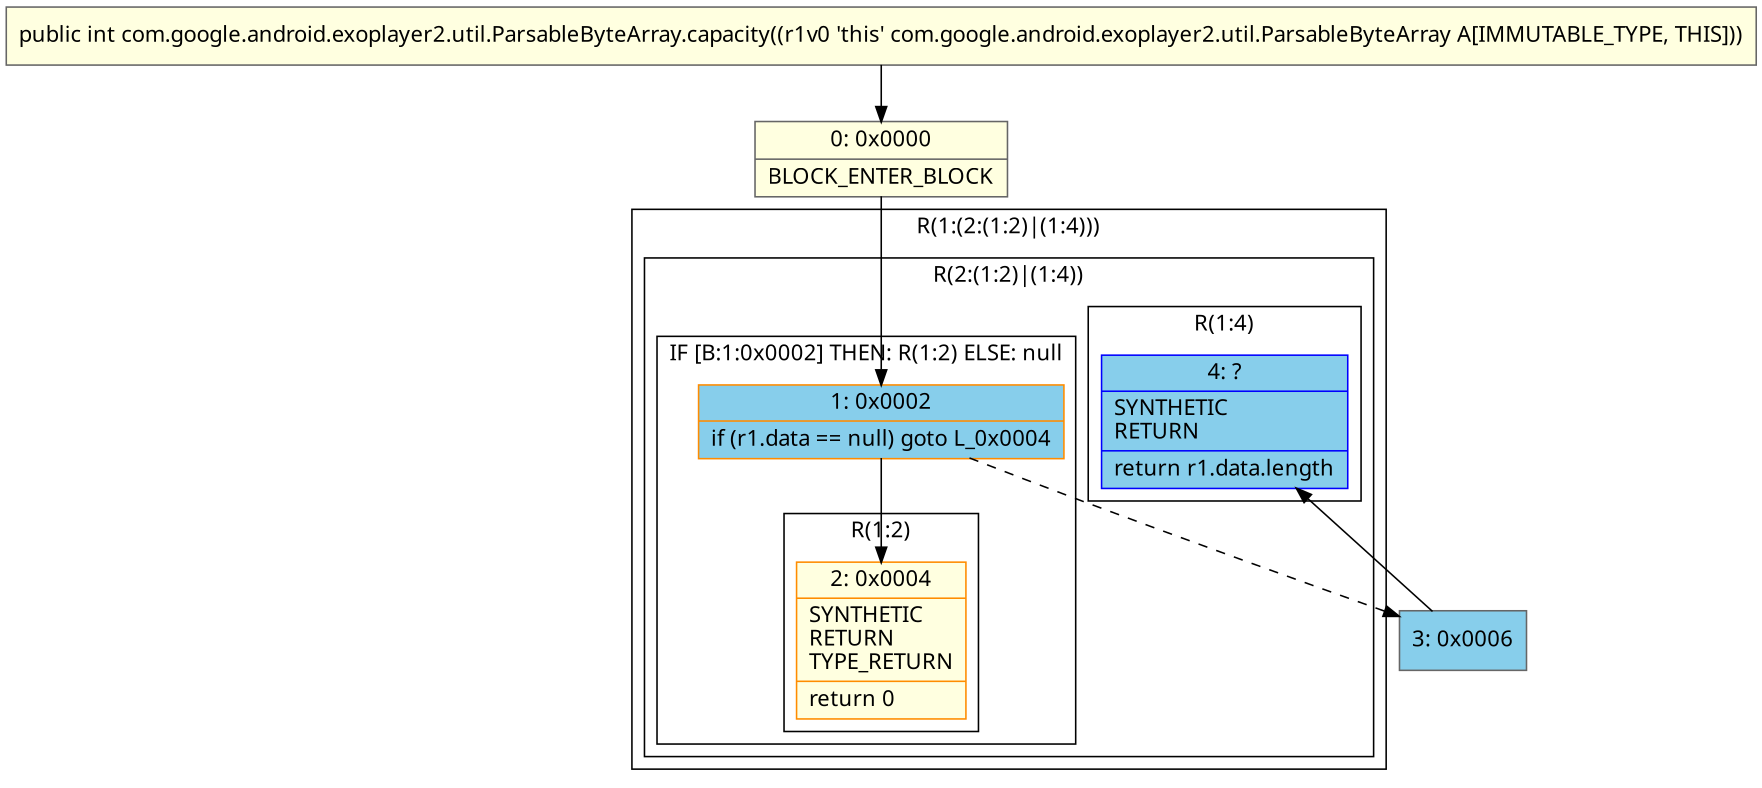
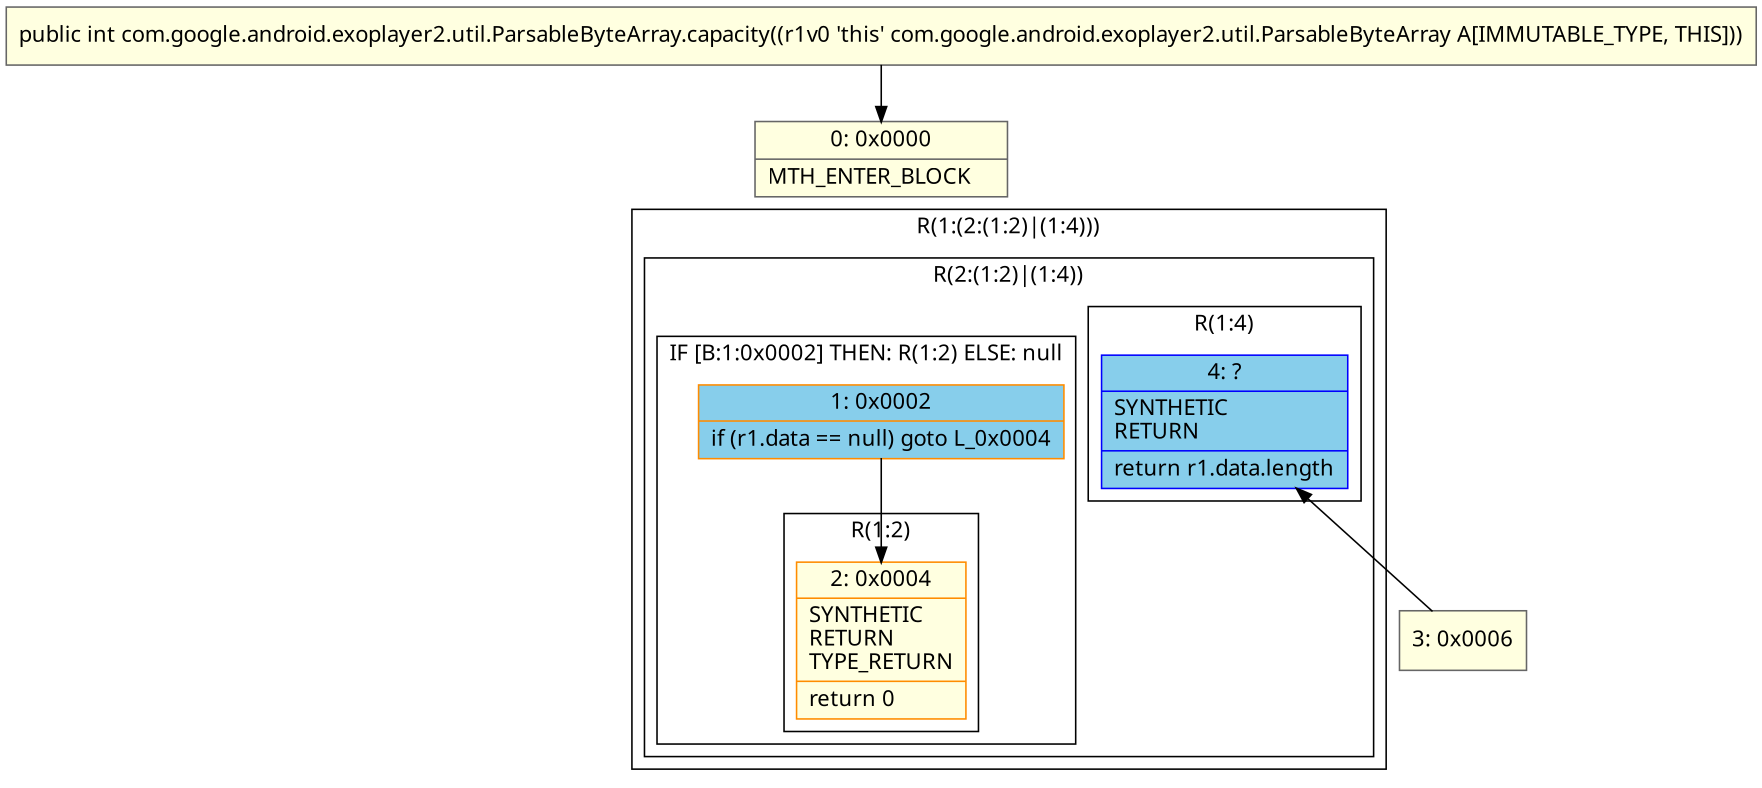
node "0: 0x0000": text "BLOCK_ENTER_BLOCK" -> "MTH_ENTER_BLOCK"
edge "0: 0x0000" -> "1: 0x0002": removed
edge "1: 0x0002" -> "3: 0x0006": removed
node "3: 0x0006": fillcolor skyblue -> lightyellow
